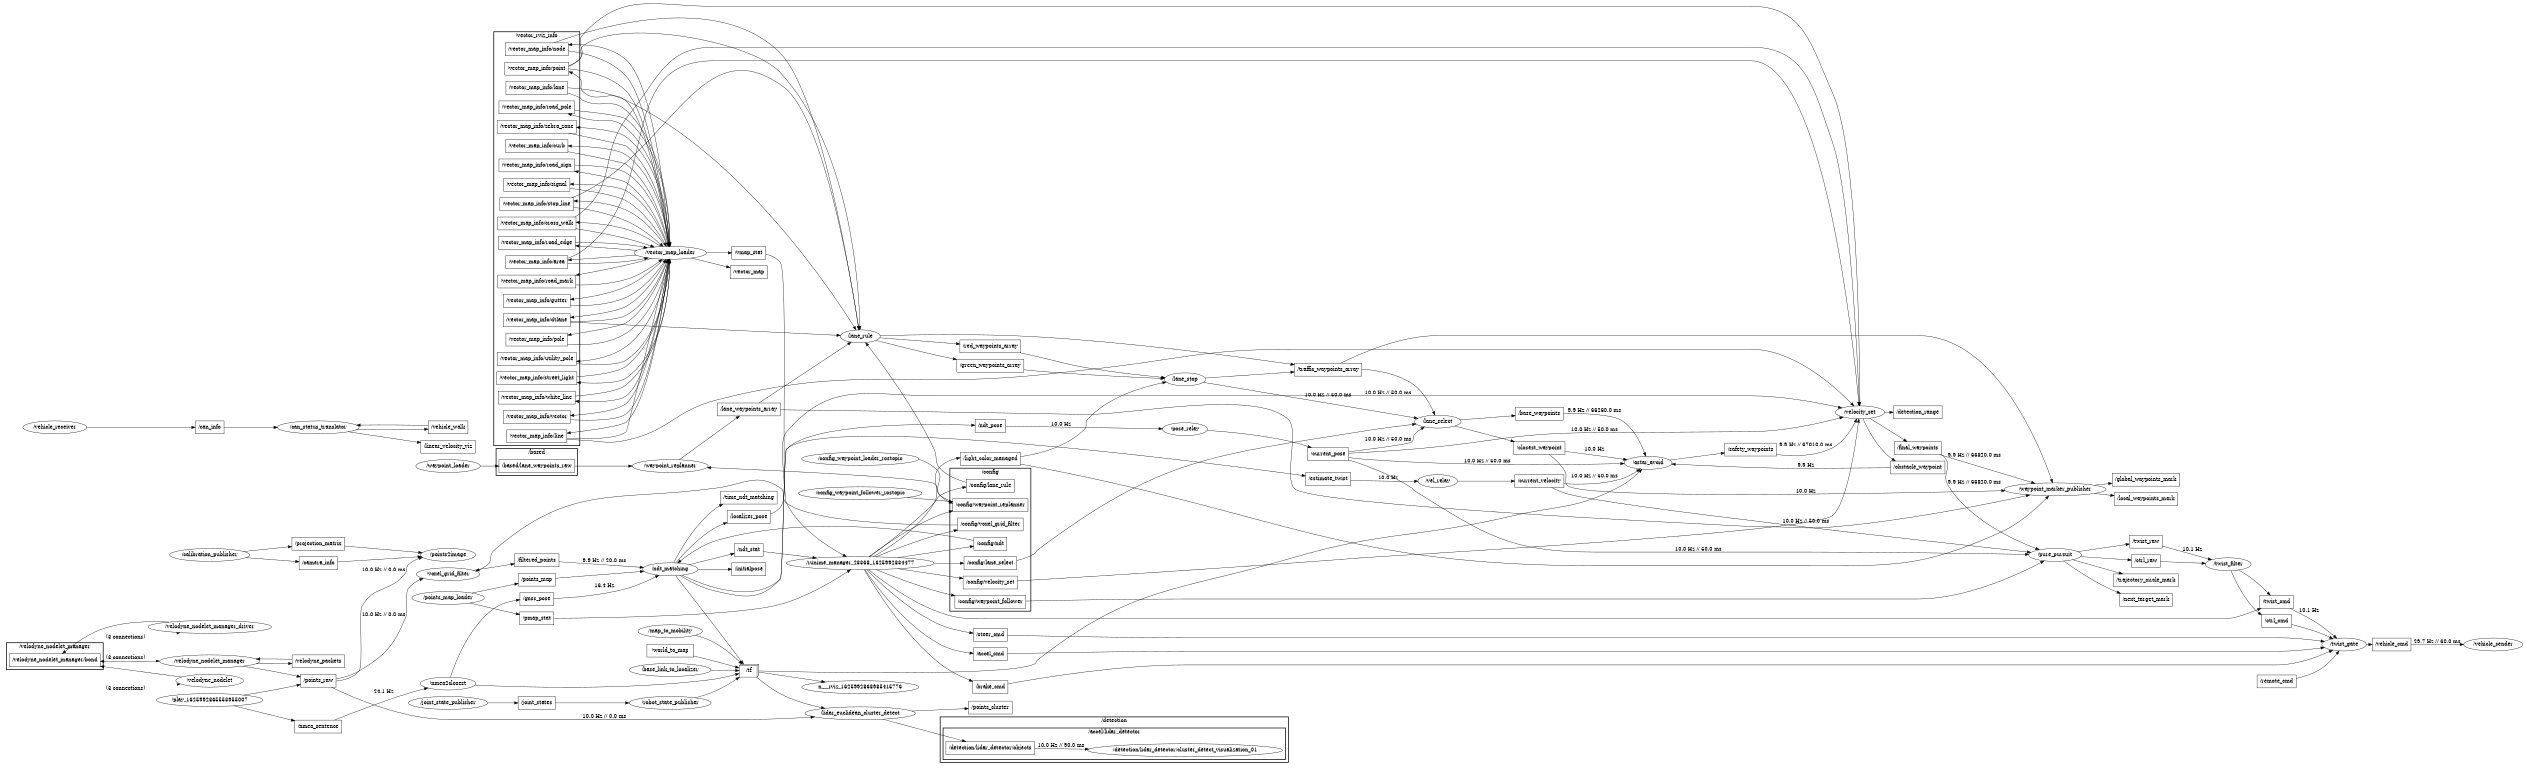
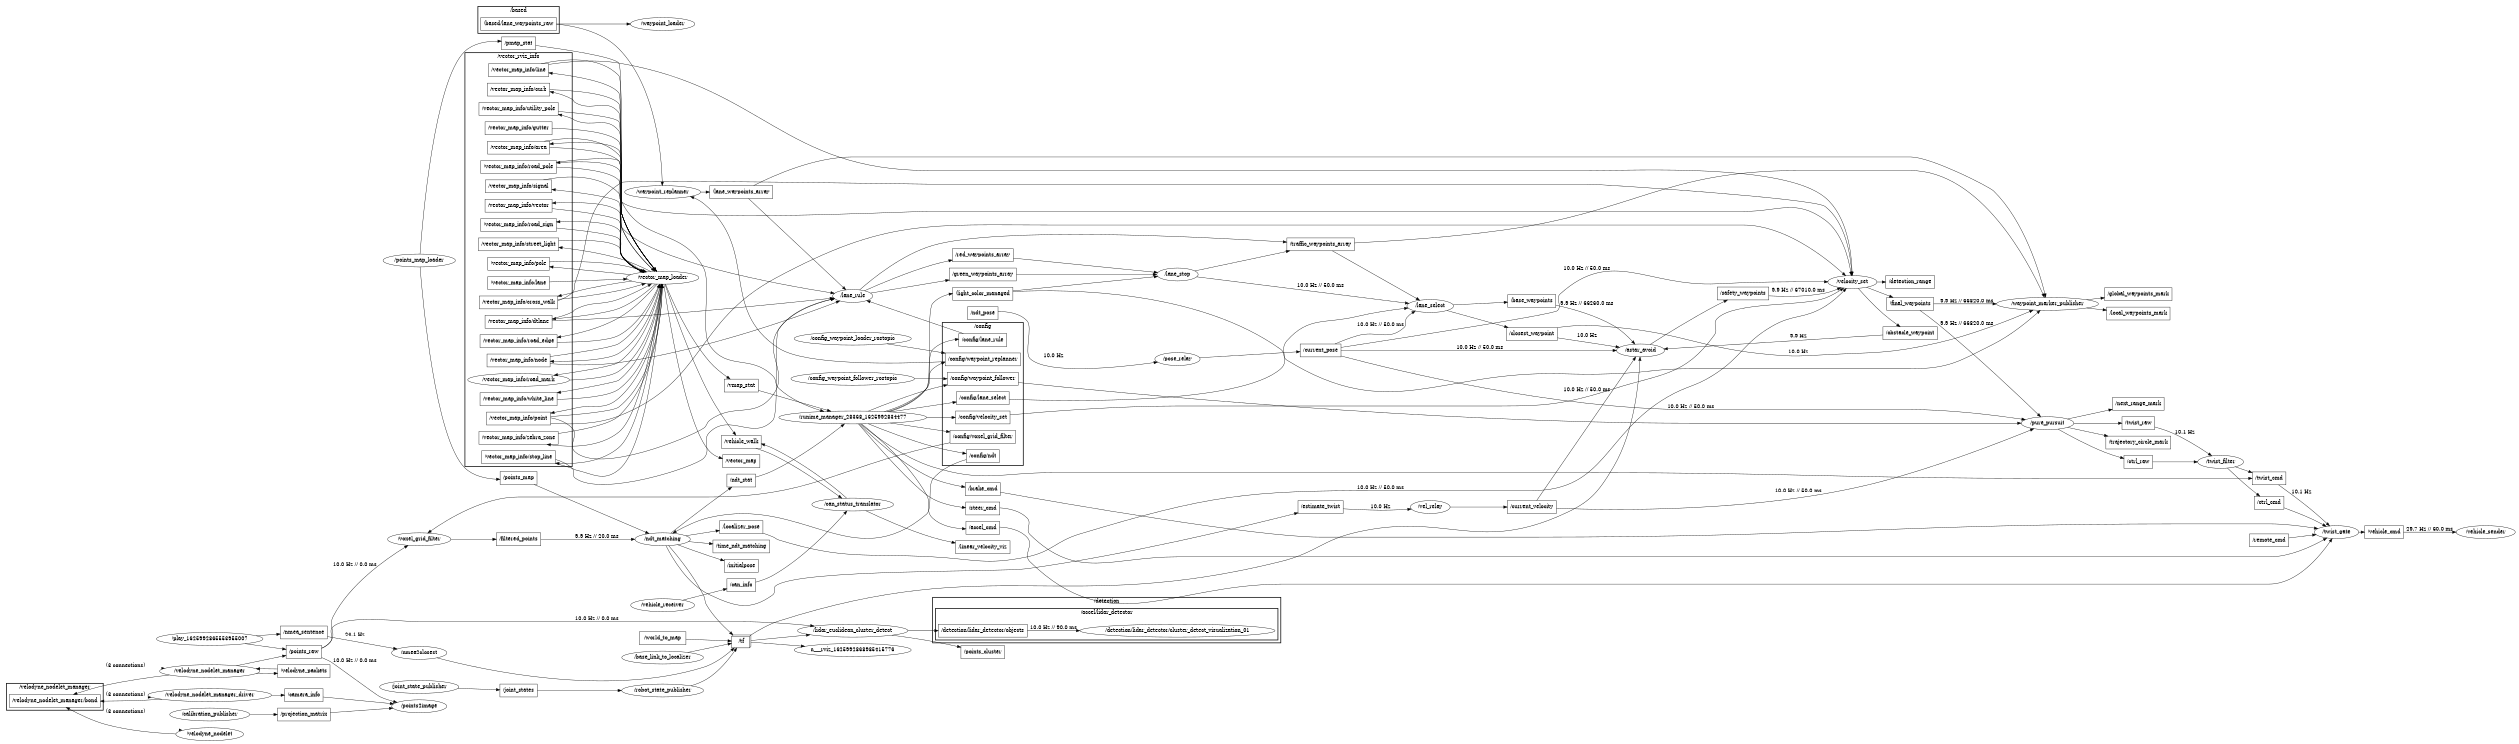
edge "/vector_map_info/lane" -> "/lane_rule": now "/vector_map_info/road_pole" -> "/lane_rule"
node "/vector_map_info/road_mark": shape box -> ellipse
edge "/vector_map_loader" -> "/vector_map_info/gutter": now "/vector_map_loader" -> "/vehicle_walk"
edge "/ndt_matching" -> "/ndt_pose": removed
edge "/waypoint_loader" -> "/based/lane_waypoints_raw": reversed
edge "/config_waypoint_follower_rostopic" -> "/config/waypoint_replanner": now "/config_waypoint_follower_rostopic" -> "/config/waypoint_follower"
edge "/calibration_publisher" -> "/camera_info": now "/velodyne_nodelet_manager_driver" -> "/camera_info"
node "/gnss_pose": removed
node "/next_target_mark": label "/next_target_mark" -> "/next_range_mark"
node "/map_to_mobility": removed
